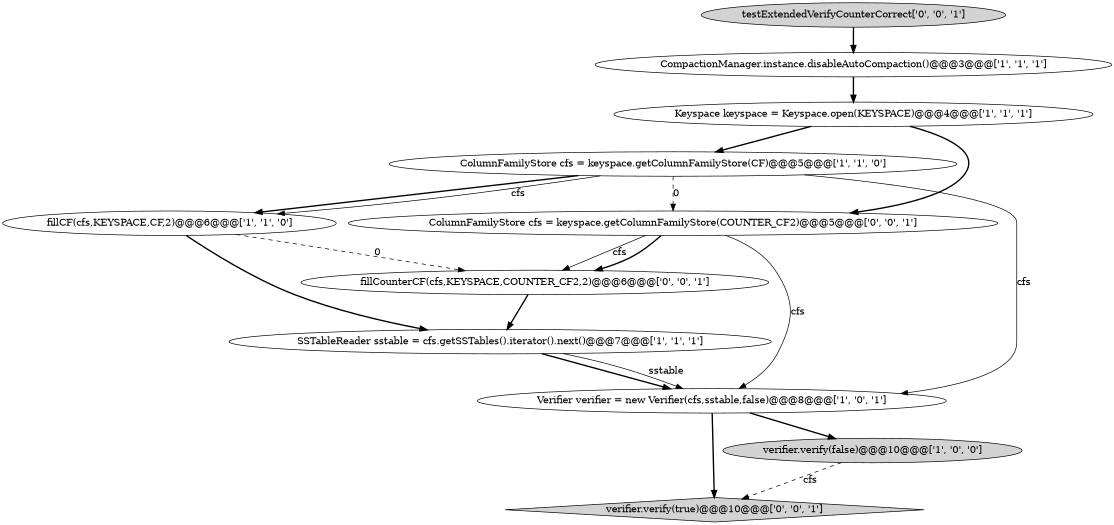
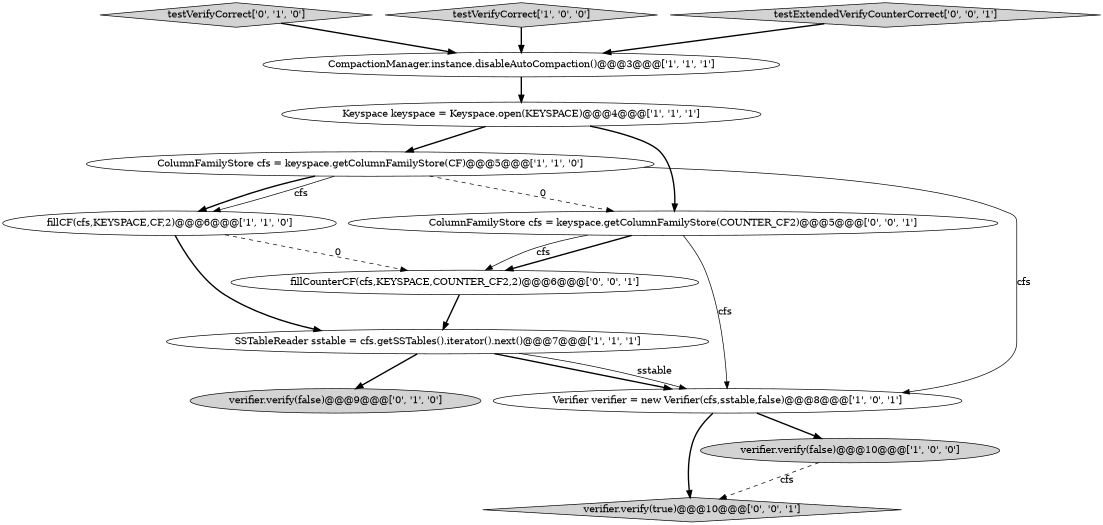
node "testVerifyCorrect['0', '1', '0']": added
node "testVerifyCorrect['1', '0', '0']": added
node "testExtendedVerifyCounterCorrect['0', '0', '1']": shape ellipse -> diamond
node "verifier.verify(false)@@@9@@@['0', '1', '0']": added
